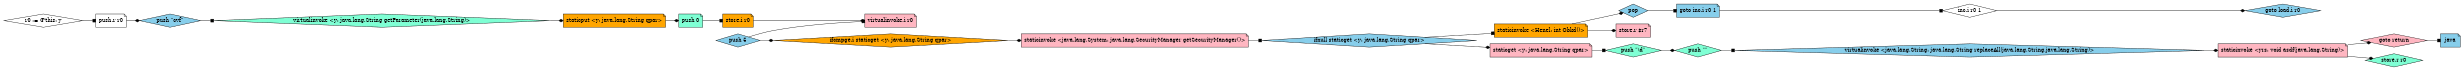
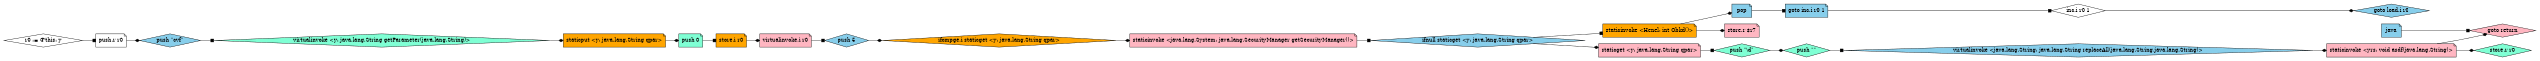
node "pop": shape diamond -> note
edge "push 5" -> "virtualinvoke.i r0": reversed
edge "goto return" -> "java": reversed
